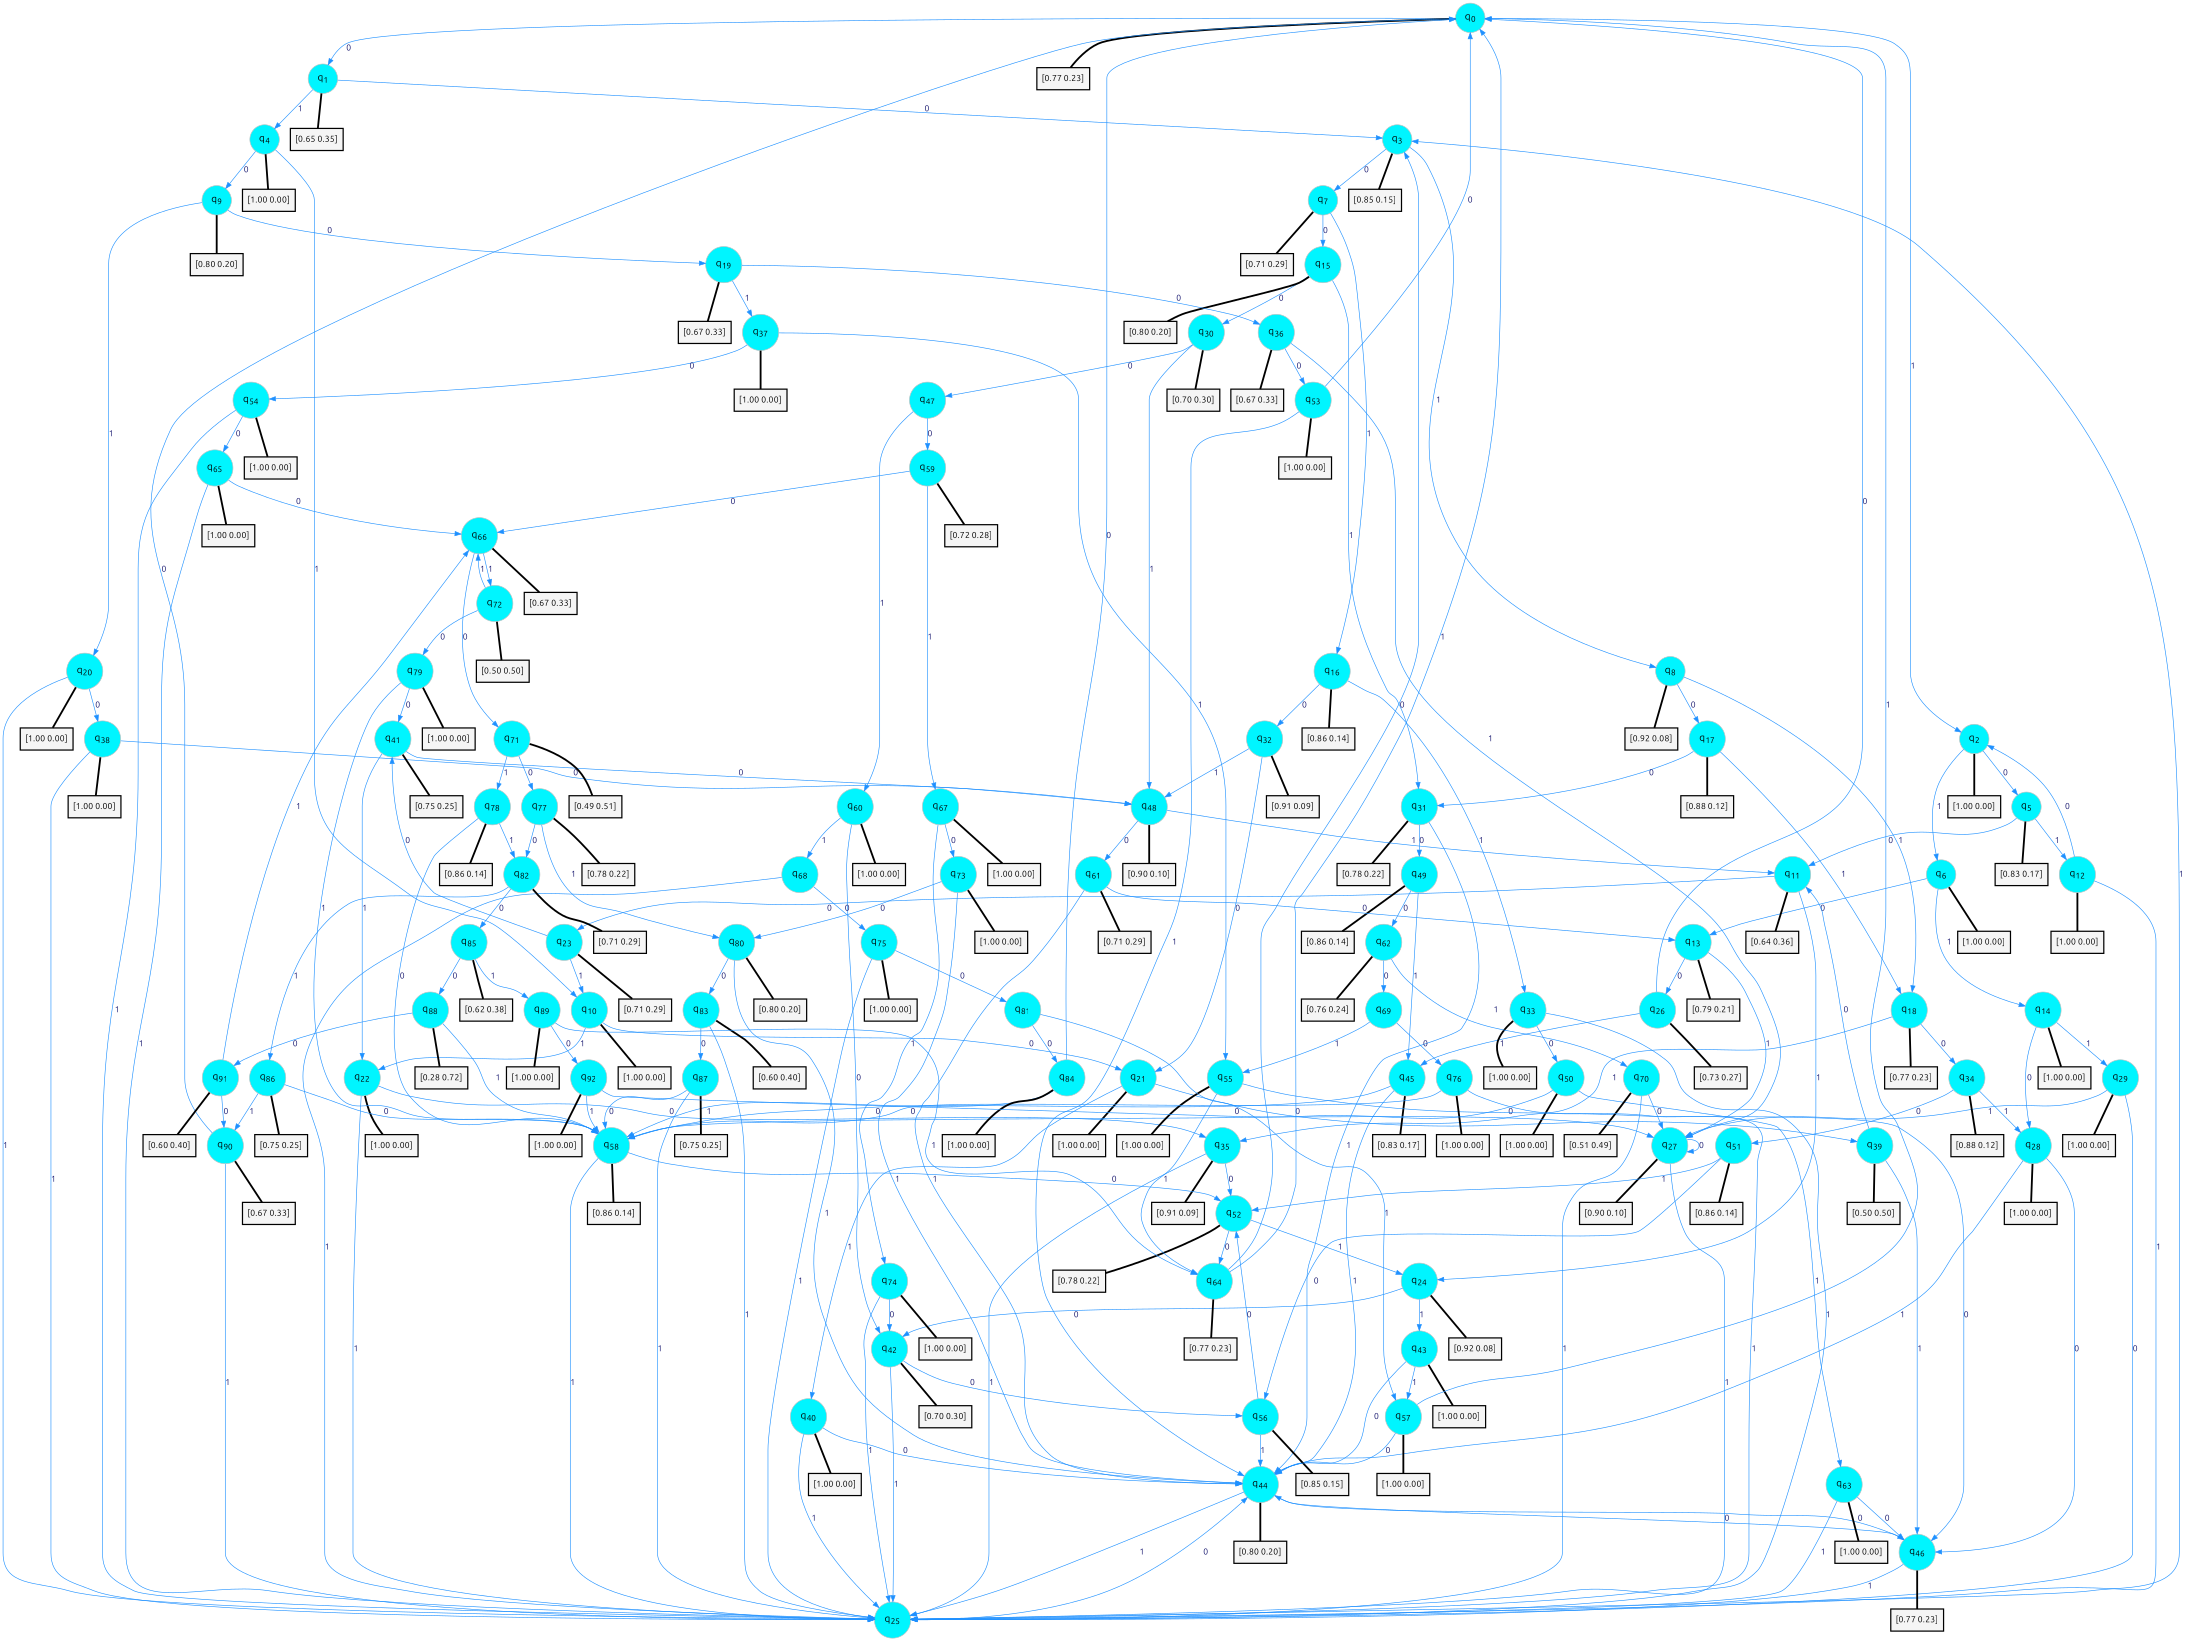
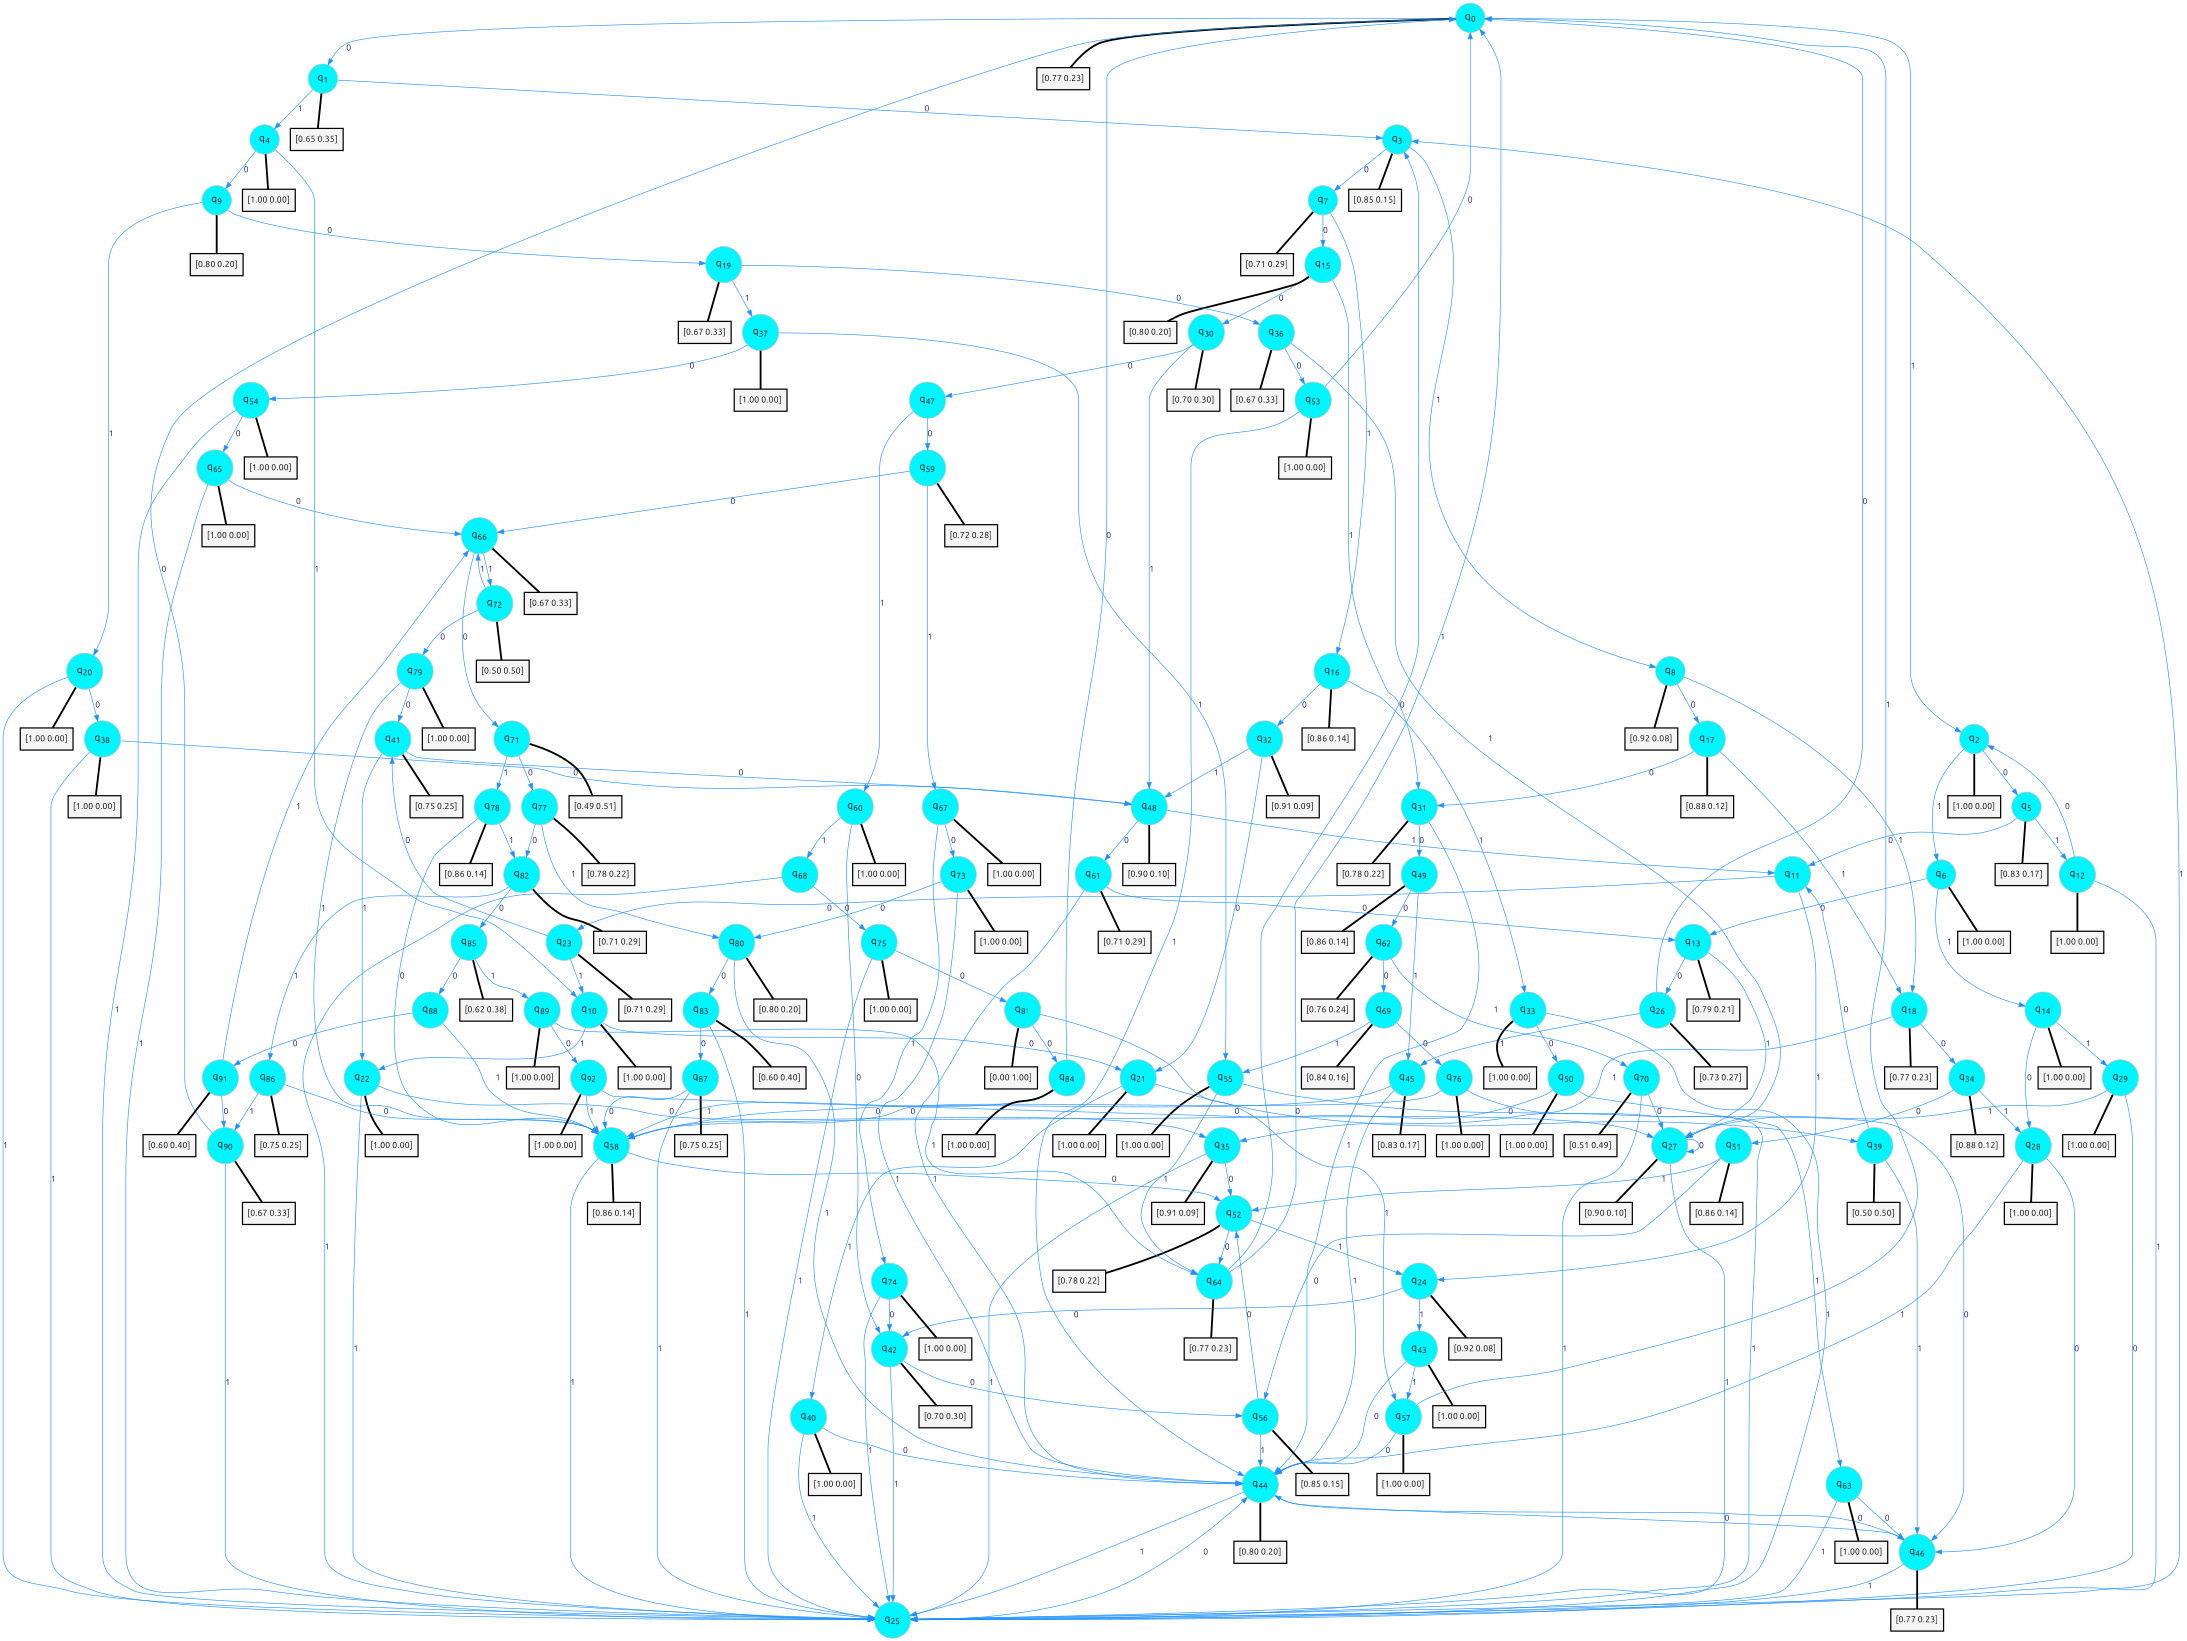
node "[0.64 0.36]": removed
node "[0.28 0.72]": removed
node "[0.00 1.00]": added
node "[0.84 0.16]": added
